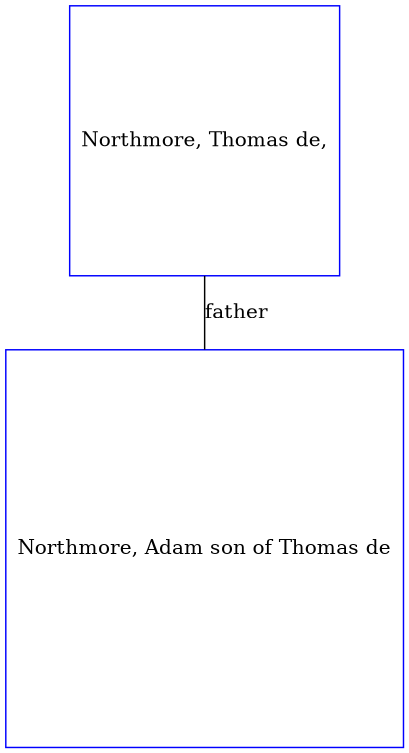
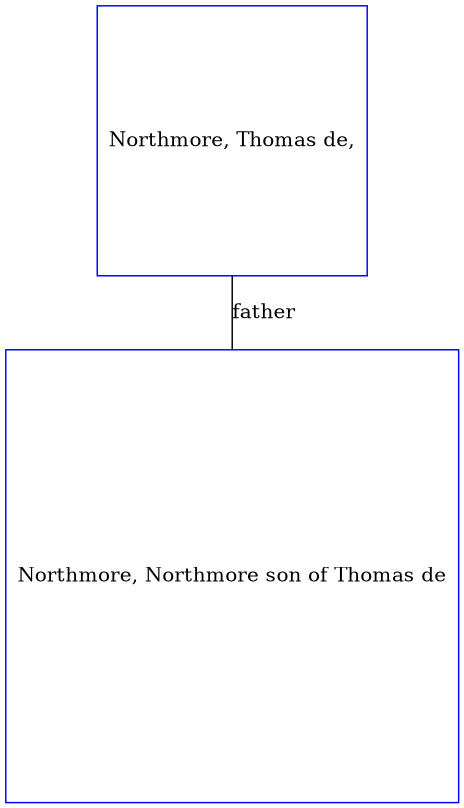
node "Northmore, Adam son of Thomas de": label "Northmore, Adam son of Thomas de" -> "Northmore, Northmore son of Thomas de"
